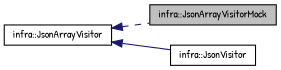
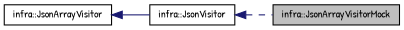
edge "infra::JsonArrayVisitorMock" -> "infra::JsonArrayVisitor": now "infra::JsonArrayVisitorMock" -> "infra::JsonVisitor"
